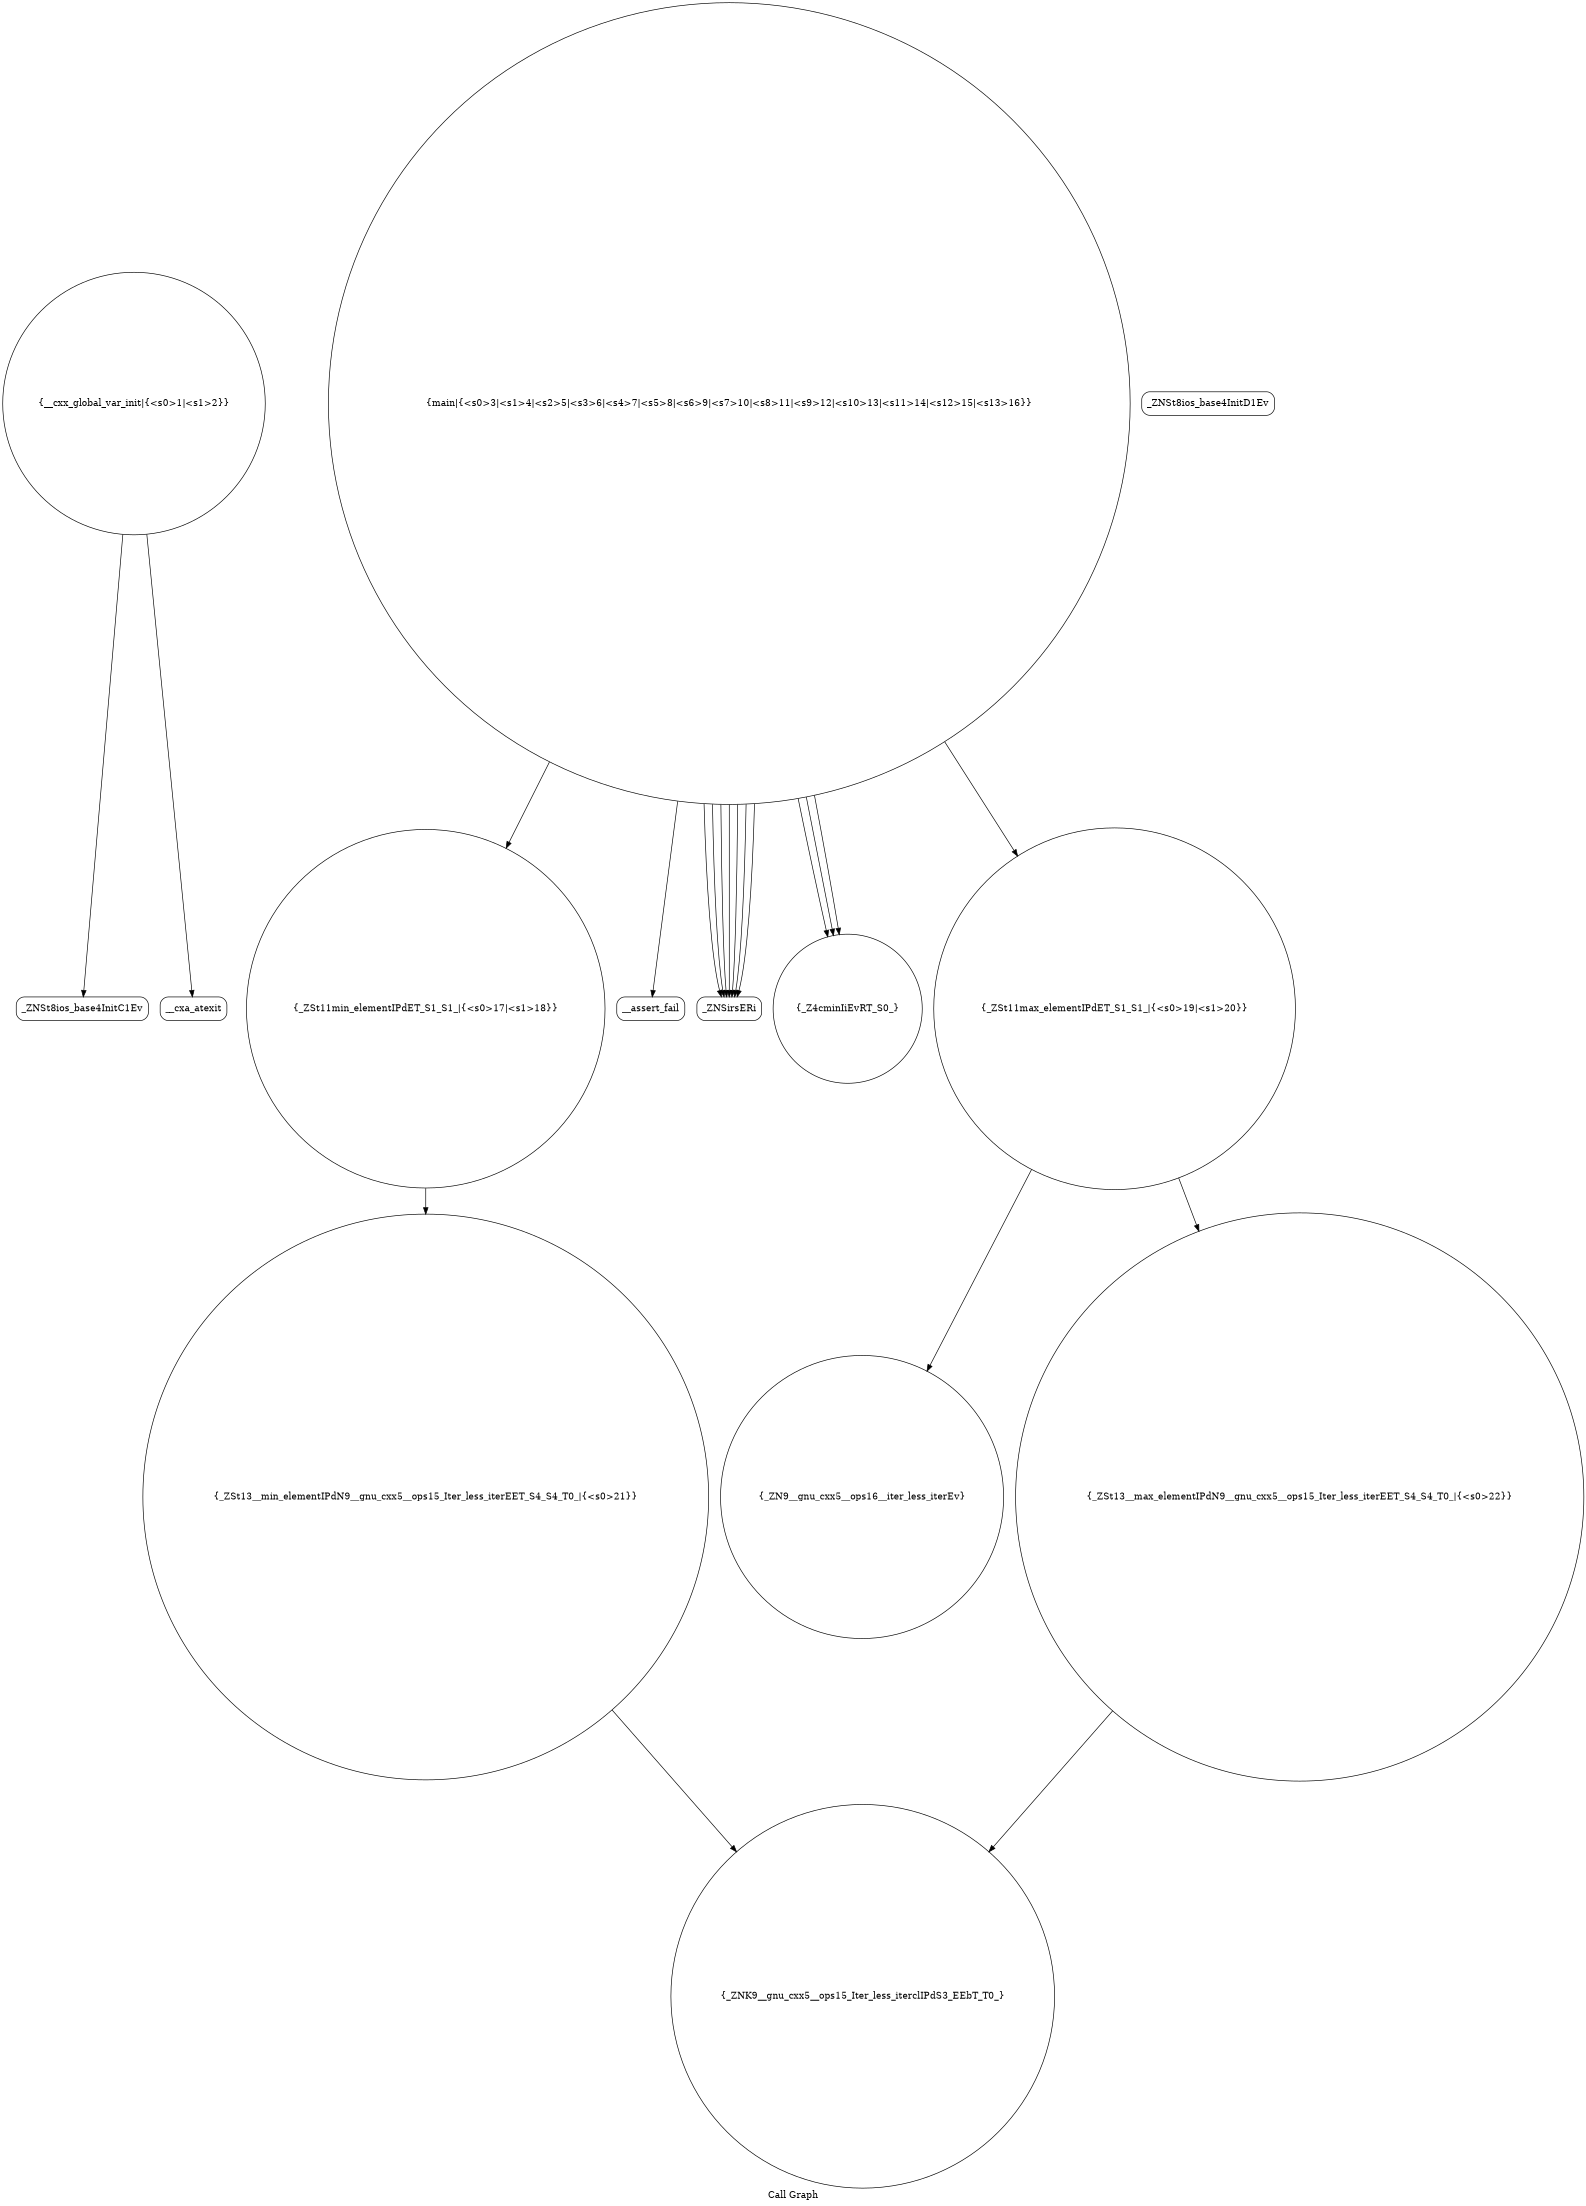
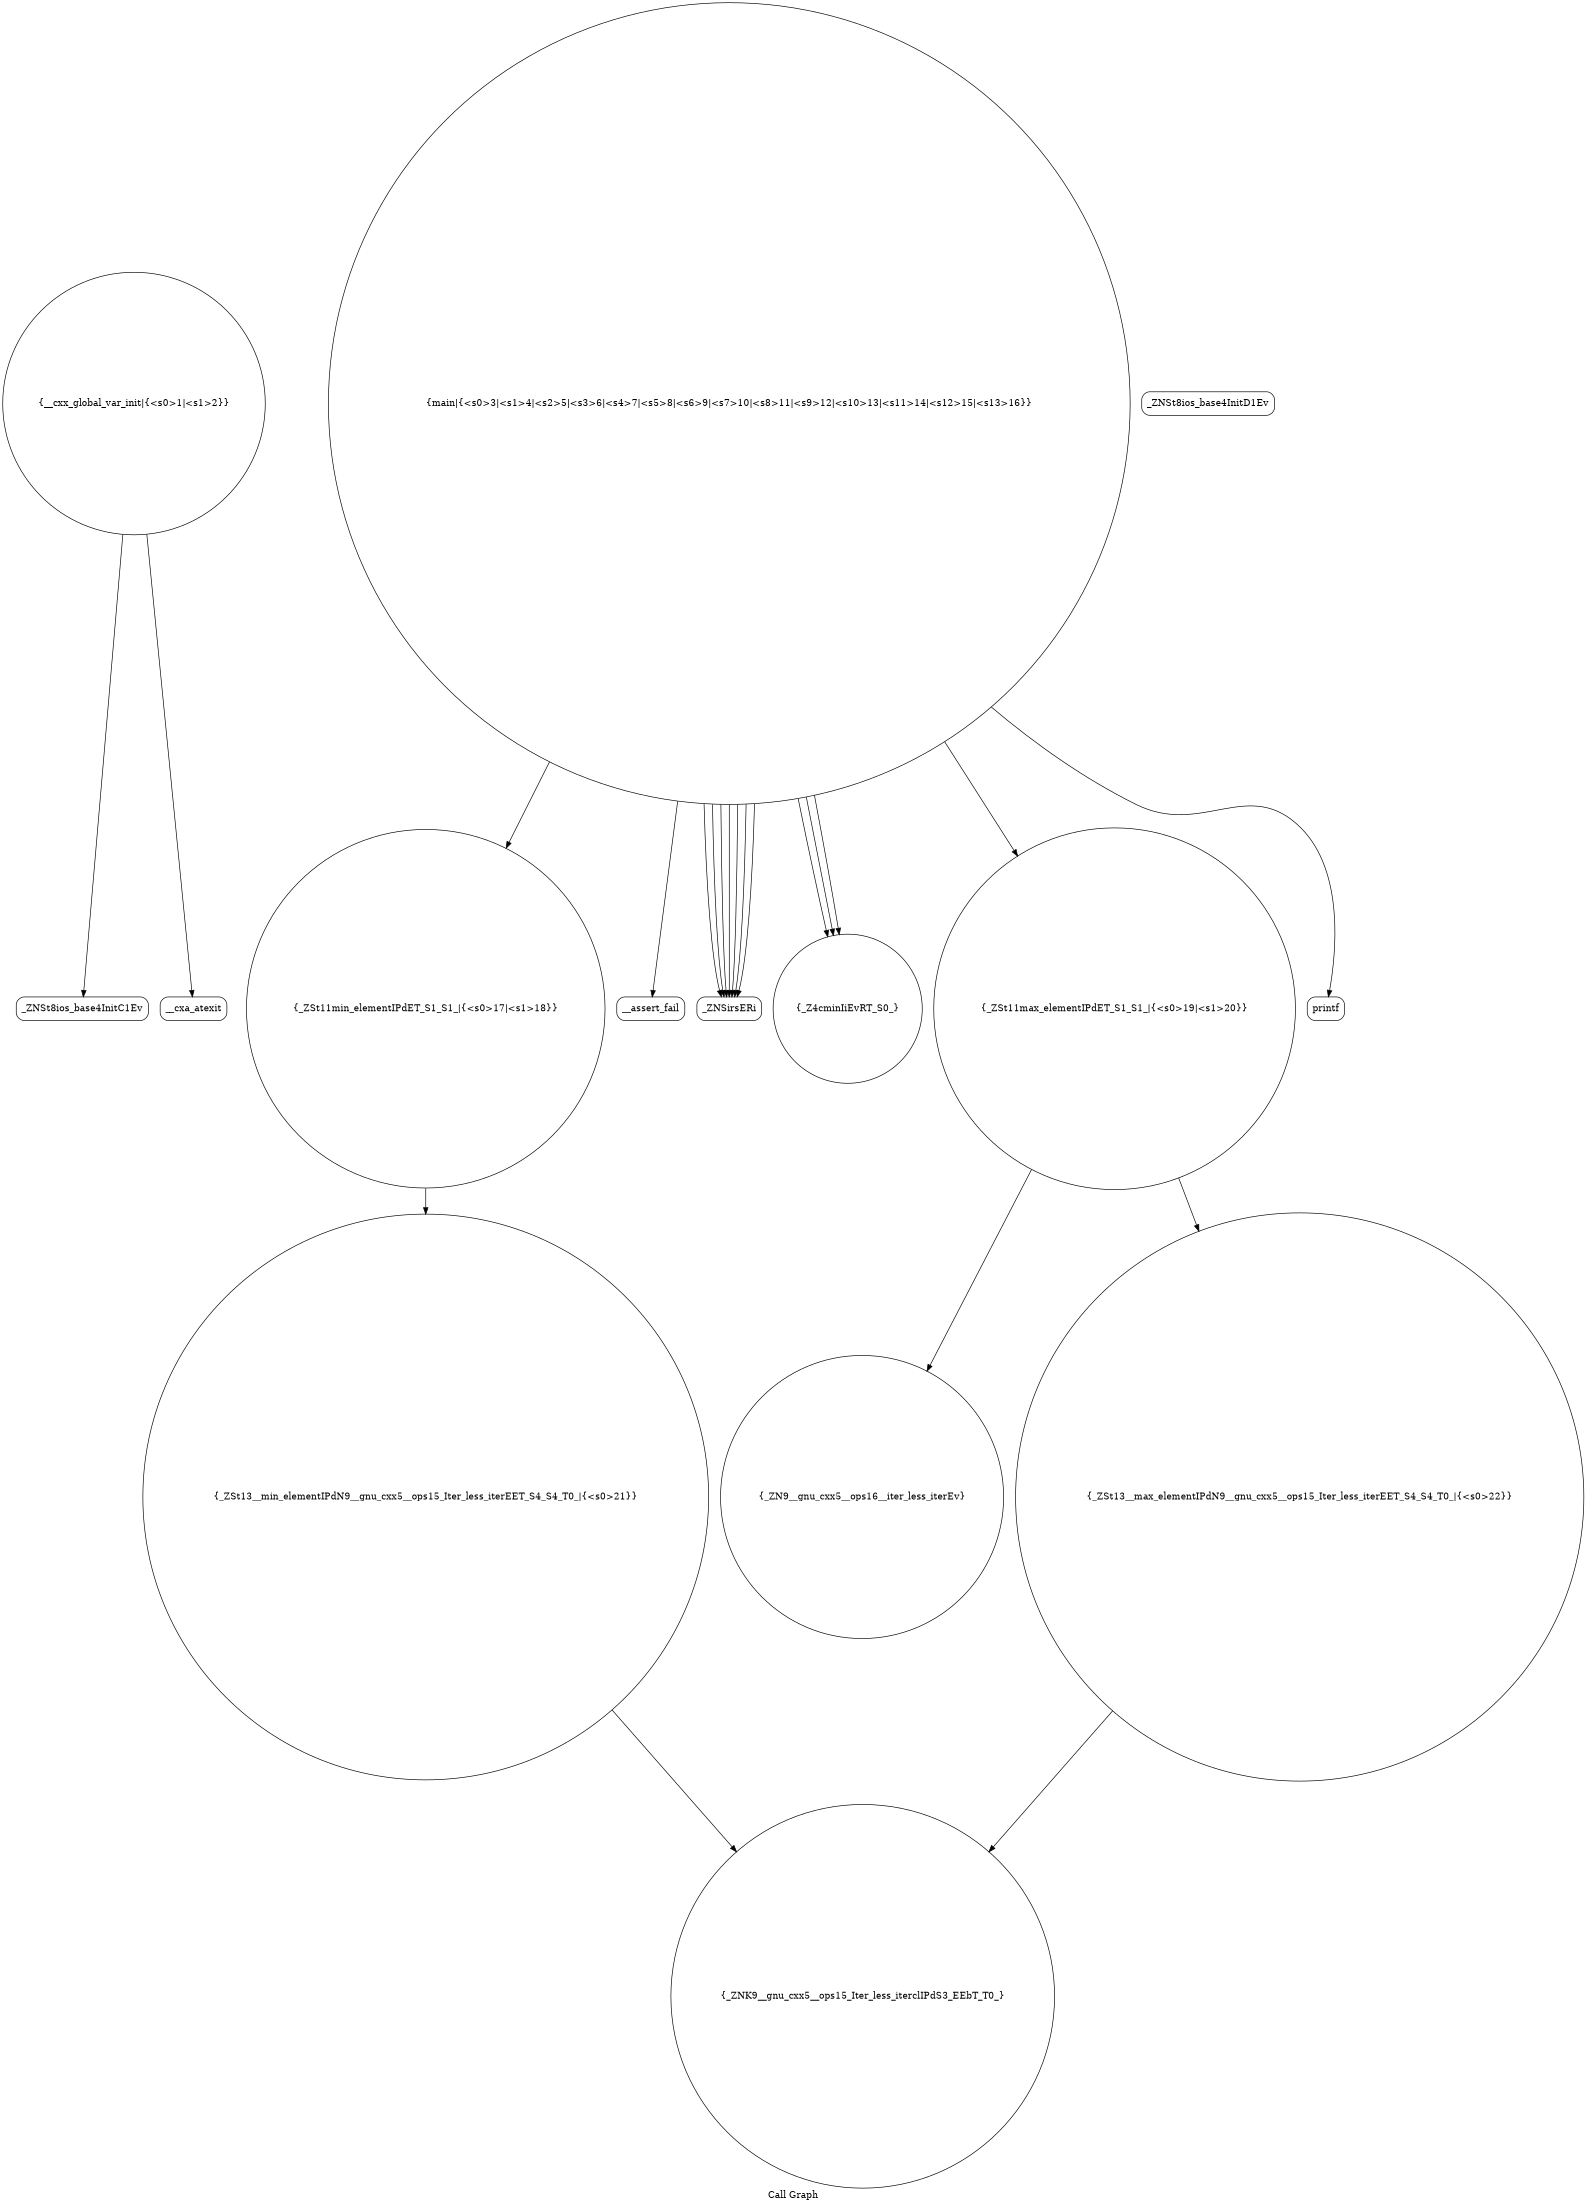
node "printf": added
